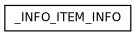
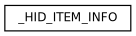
node "_INFO_ITEM_INFO": label "_INFO_ITEM_INFO" -> "_HID_ITEM_INFO"
